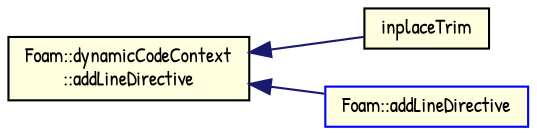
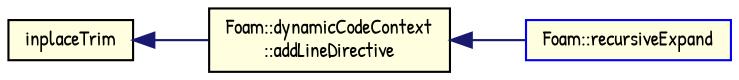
edge "inplaceTrim" -> "Foam::dynamicCodeContext ::addLineDirective": reversed
node "Foam::addLineDirective": label "Foam::addLineDirective" -> "Foam::recursiveExpand"
